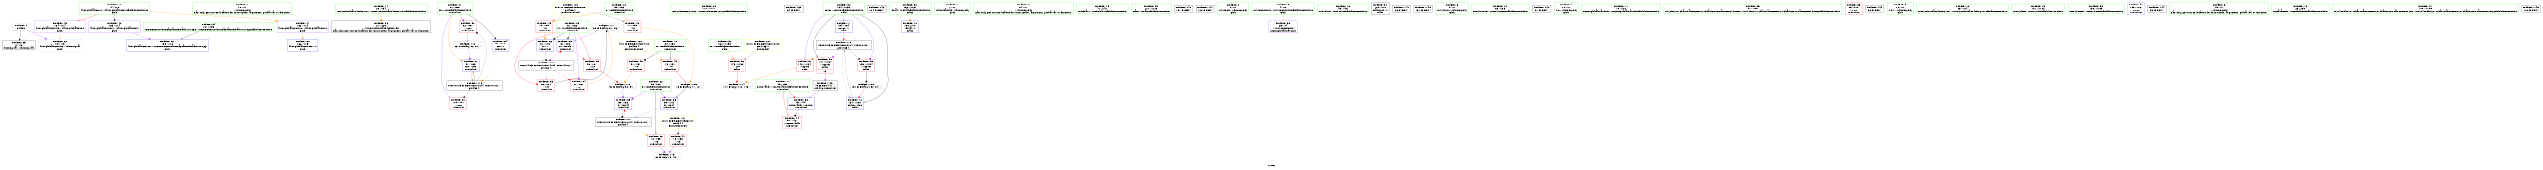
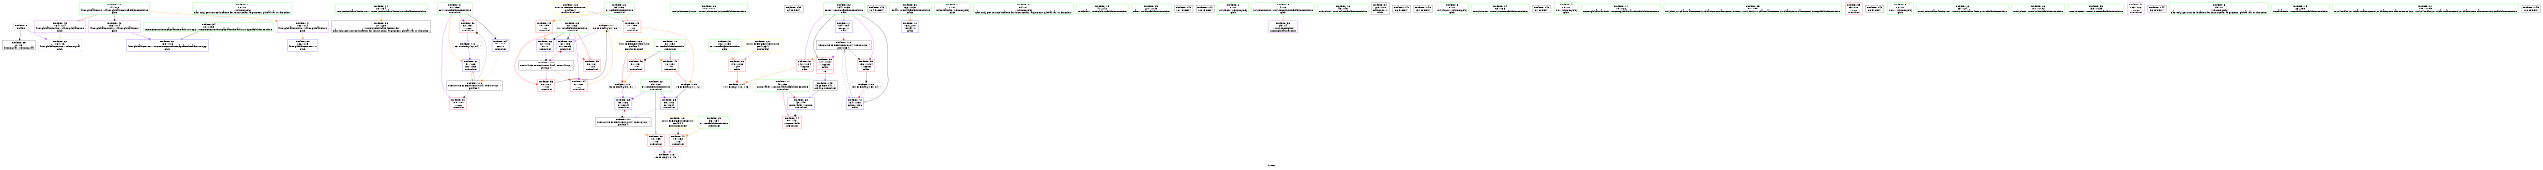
edge "NodeID: 55" -> "NodeID: 110": now "NodeID: 120" -> "NodeID: 110"
node "NodeID: 19": added
